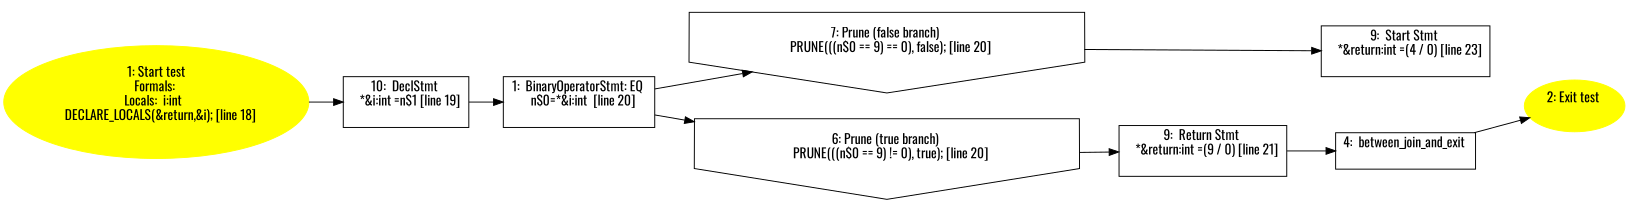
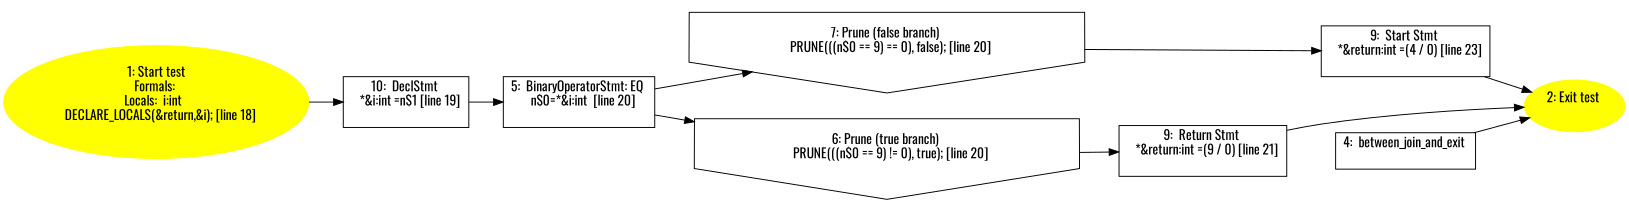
edge "9:  Start Stmt *&return:int =(4 / 0) [line 23]" -> "2: Exit test": added
node "1:  BinaryOperatorStmt: EQ n$0=*&i:int  [line 20]": label "1:  BinaryOperatorStmt: EQ n$0=*&i:int  [line 20]" -> "5:  BinaryOperatorStmt: EQ n$0=*&i:int  [line 20]"
edge "9:  Return Stmt *&return:int =(9 / 0) [line 21]" -> "4:  between_join_and_exit": now "9:  Return Stmt *&return:int =(9 / 0) [line 21]" -> "2: Exit test"
